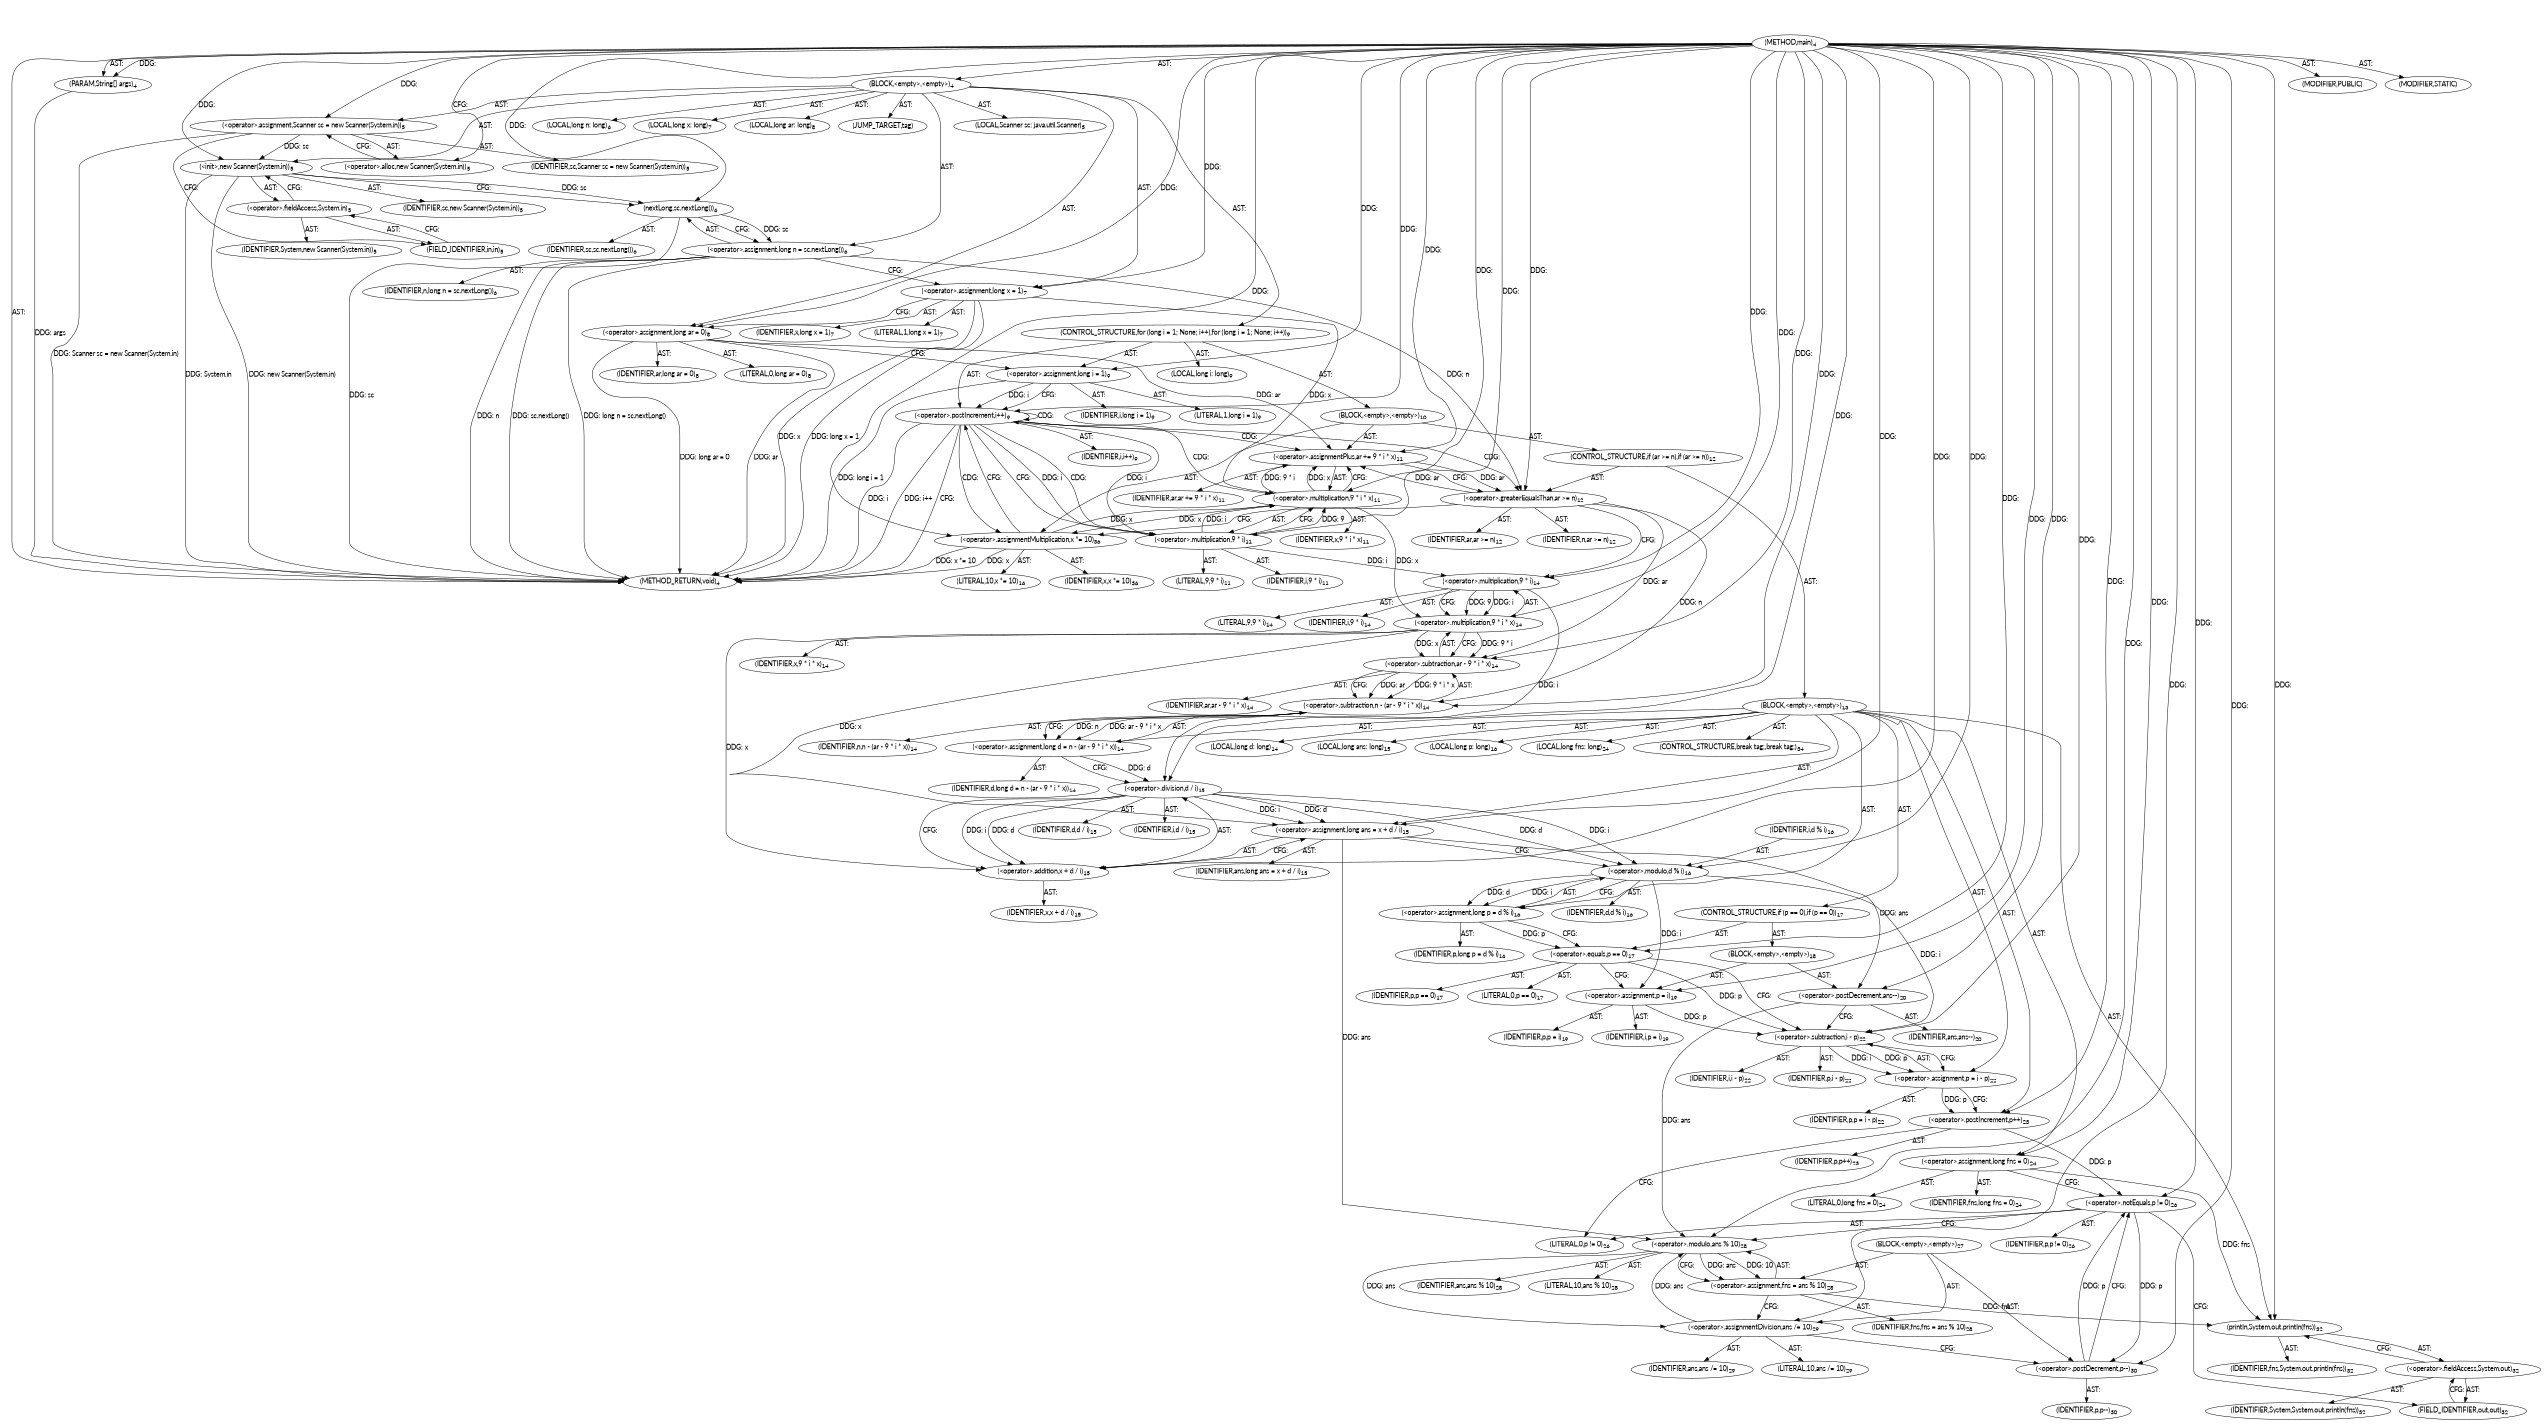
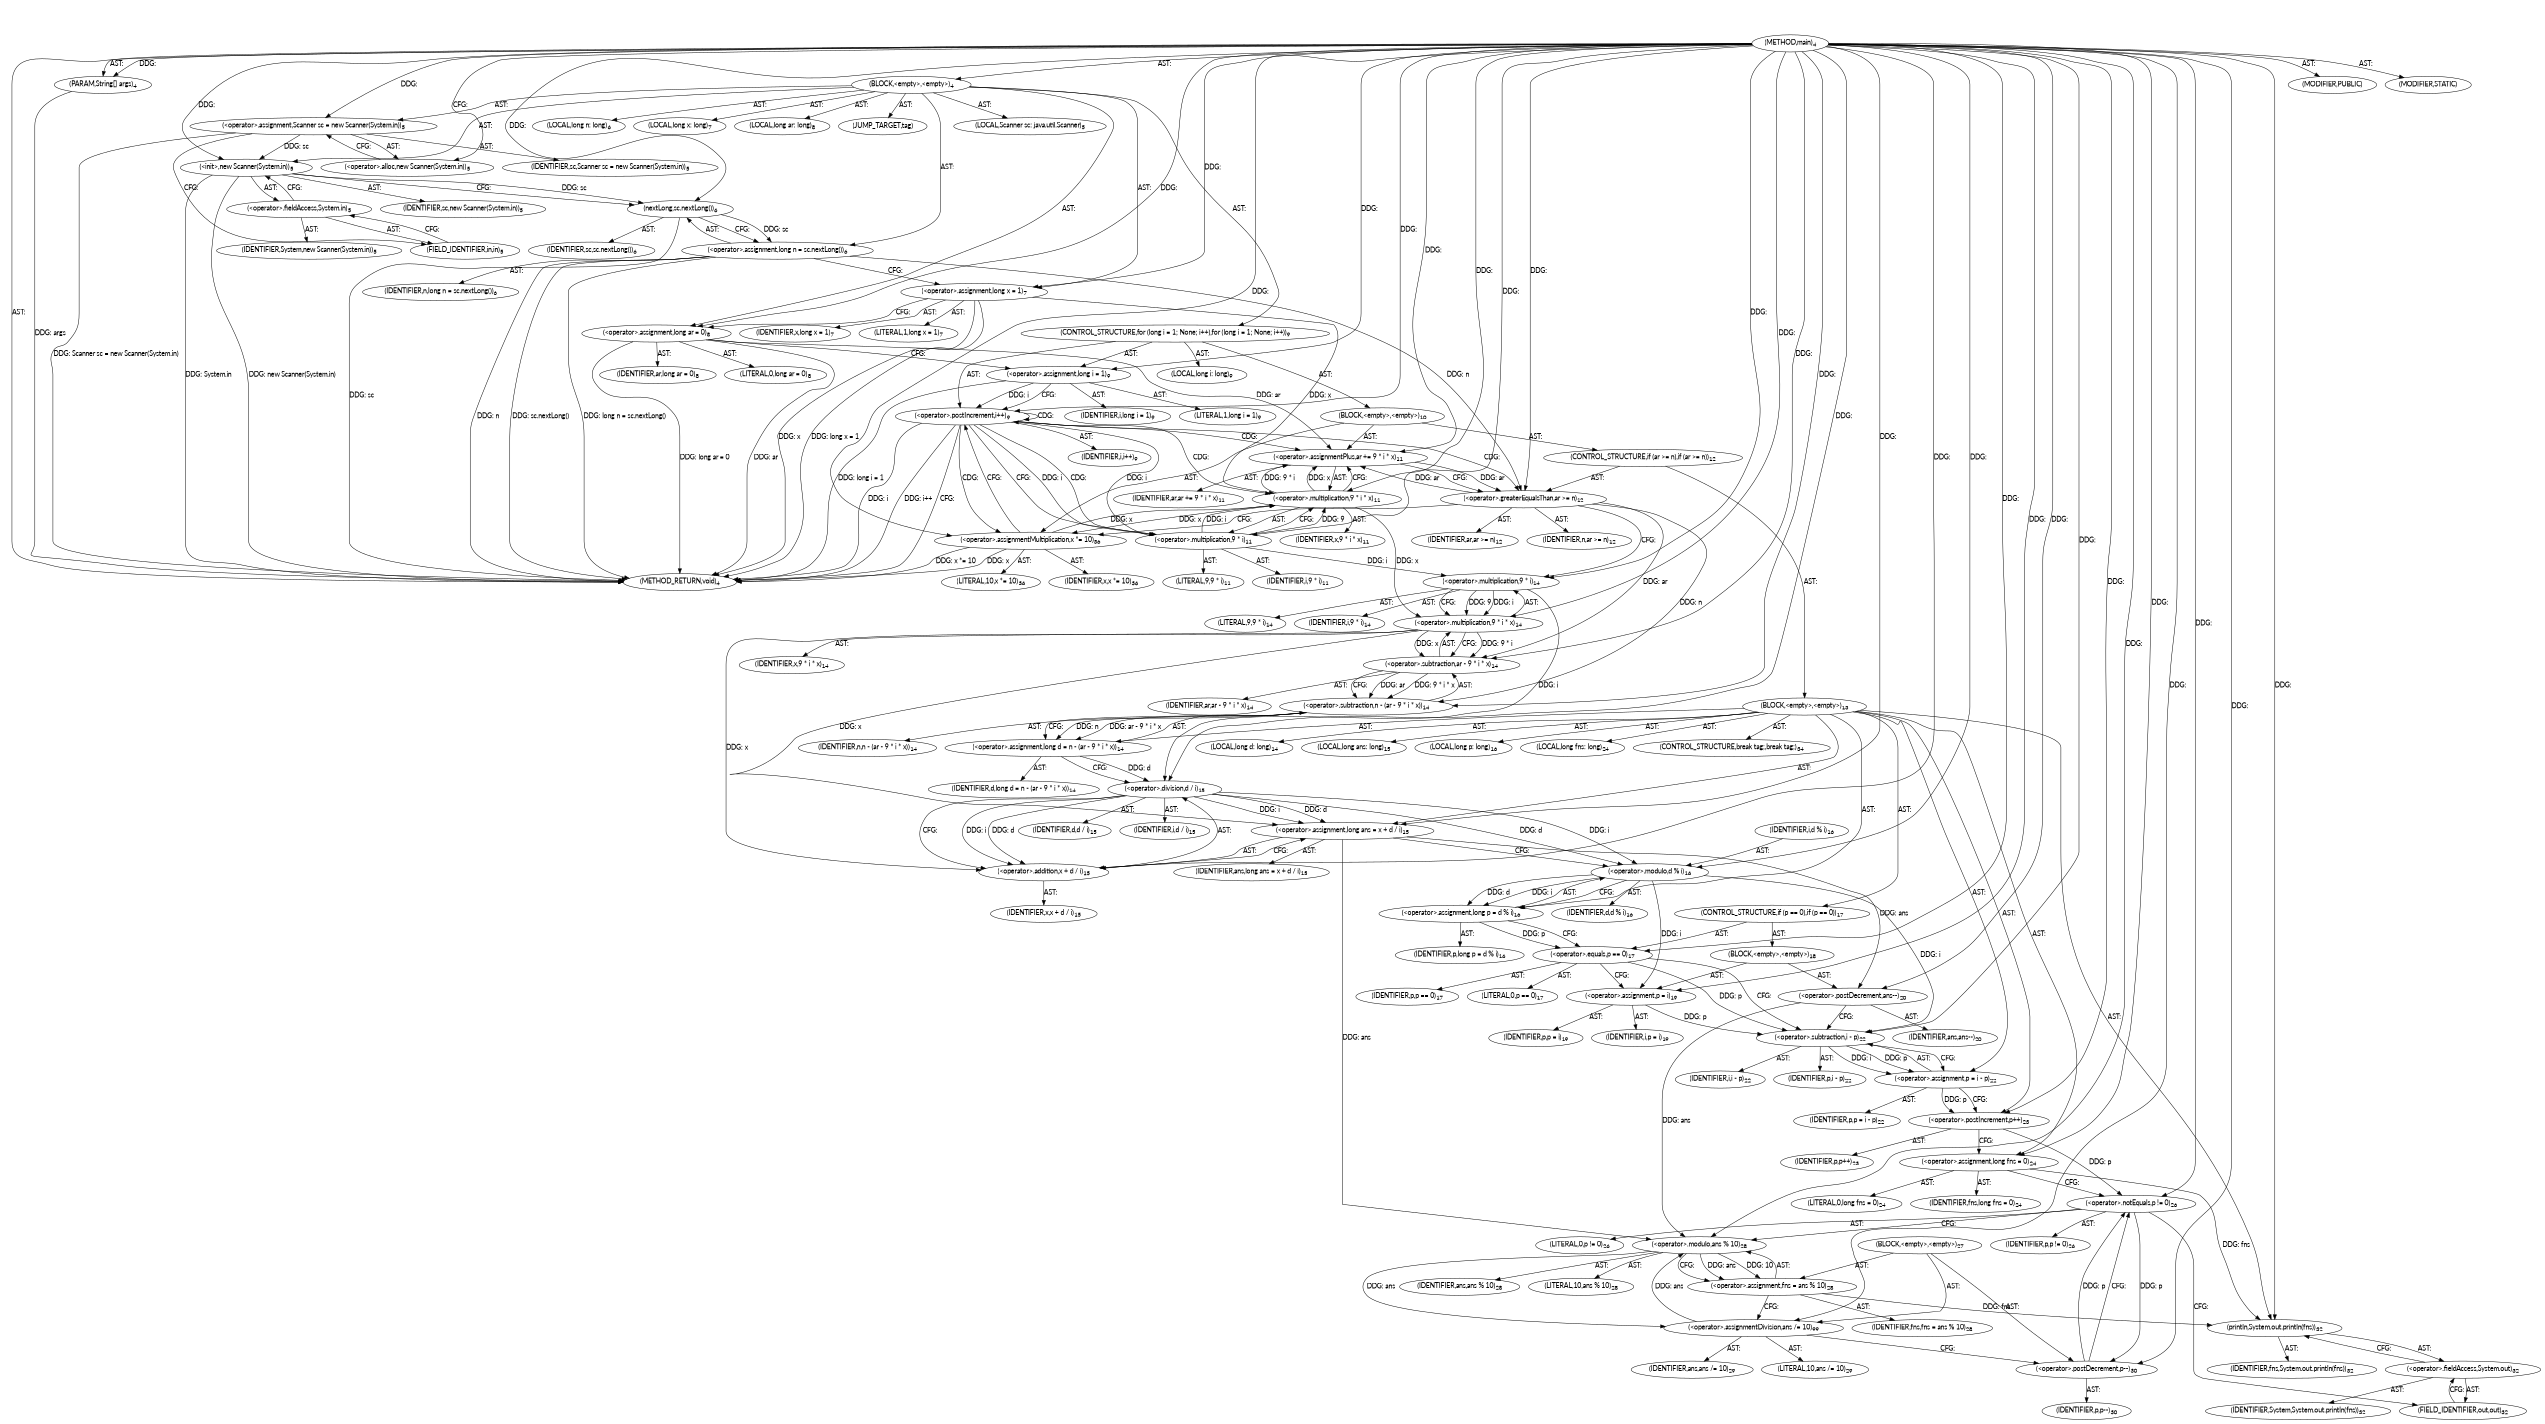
node "(LITERAL,10,x *= 10)": text "16" -> "36"
edge "(<operator>.postIncrement,p++)" -> "(LITERAL,0,p != 0)": now "(<operator>.postIncrement,p++)" -> "(<operator>.assignment,long fns = 0)"
node "(<operator>.assignmentDivision,ans /= 10)": text "29" -> "99"
